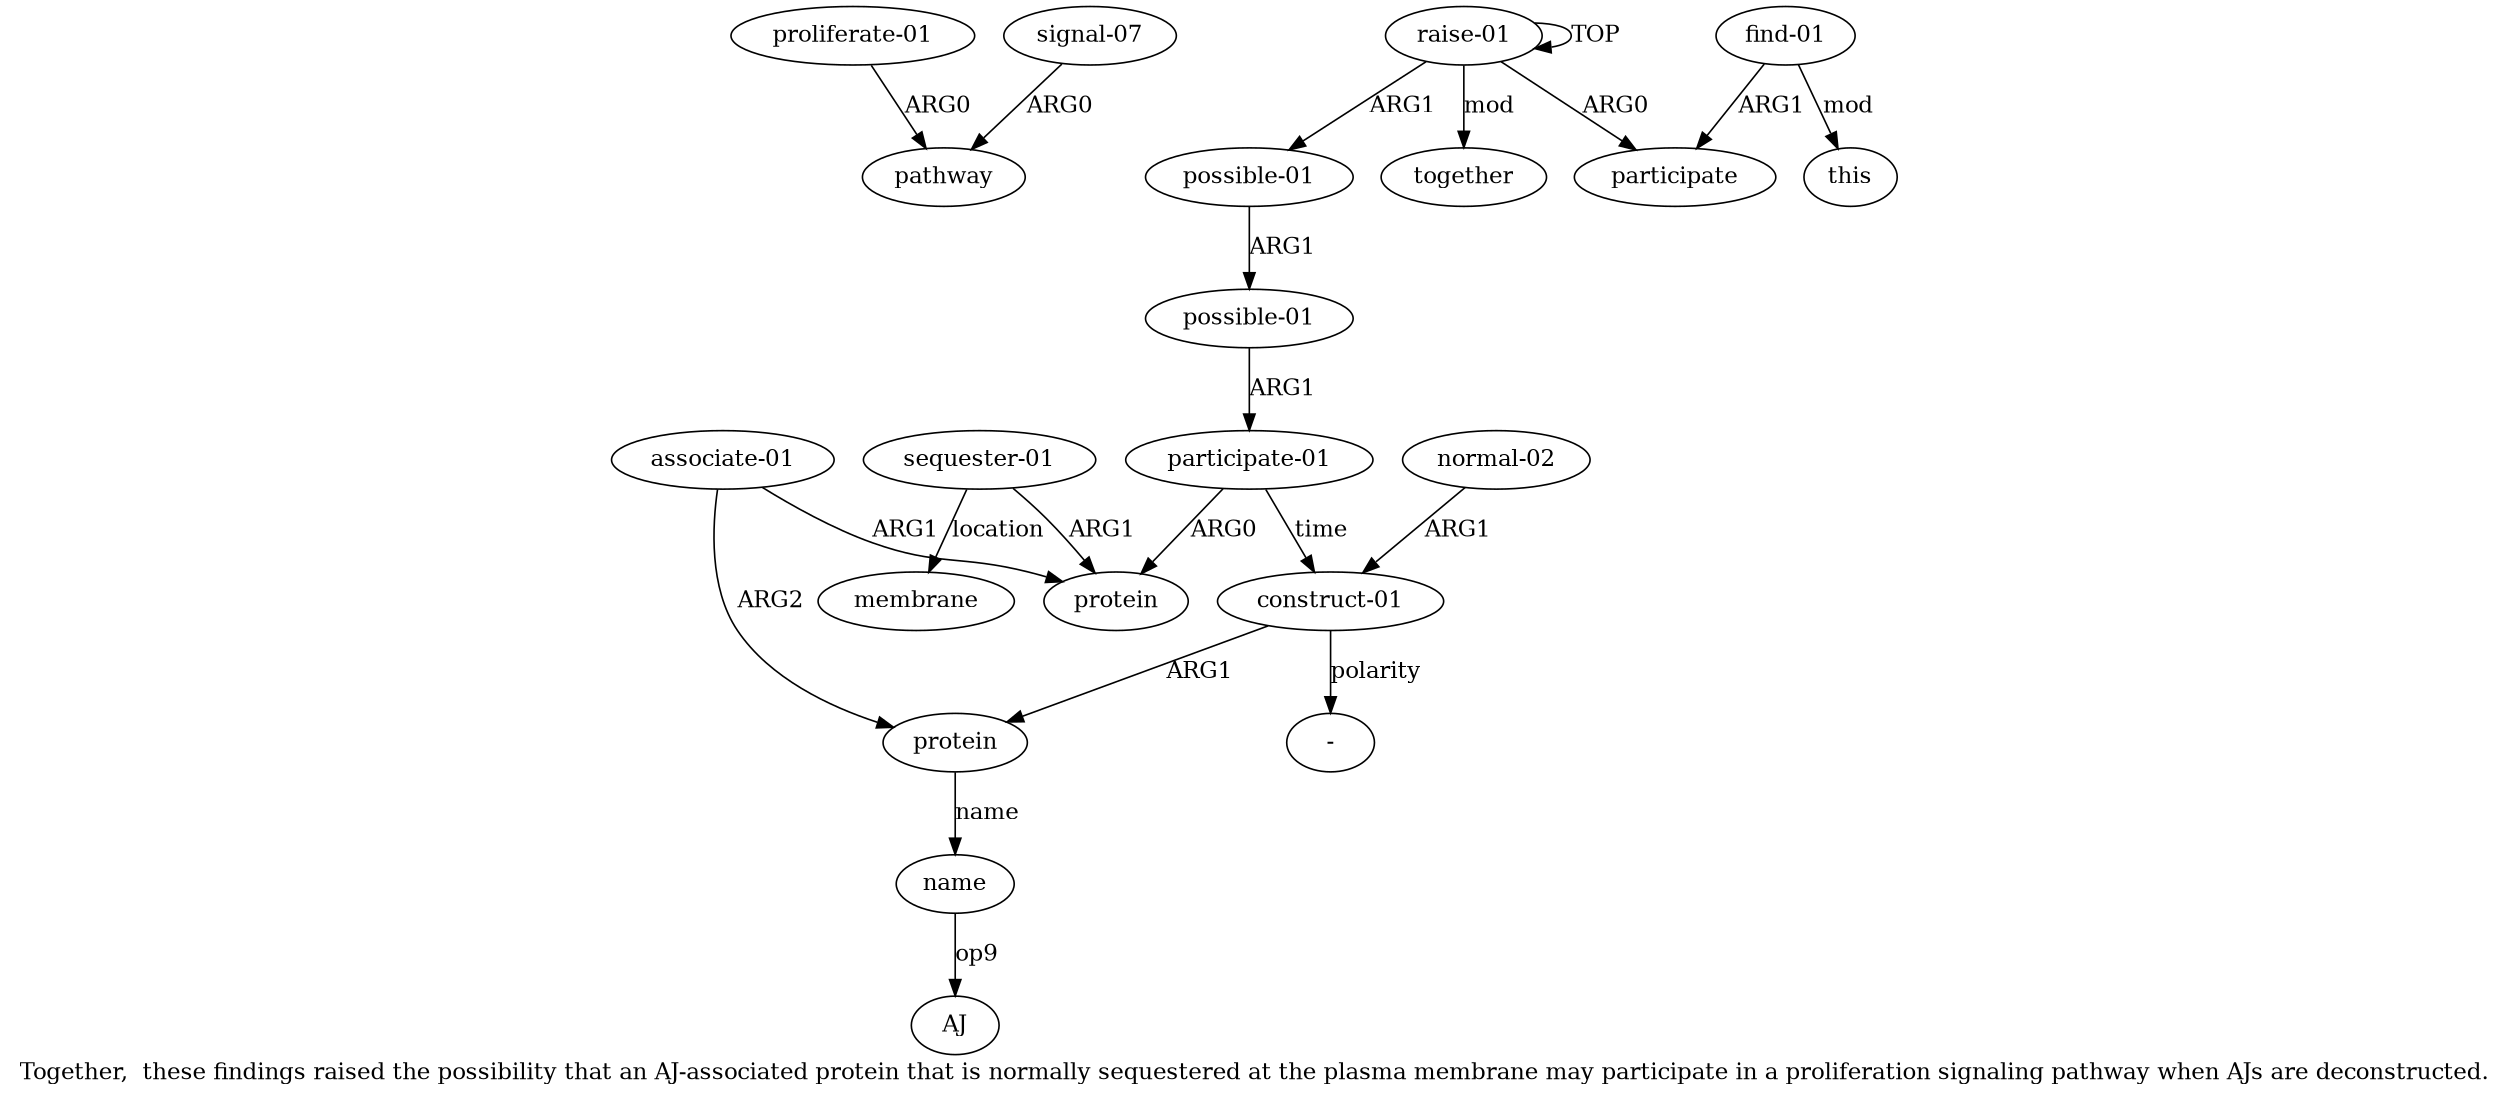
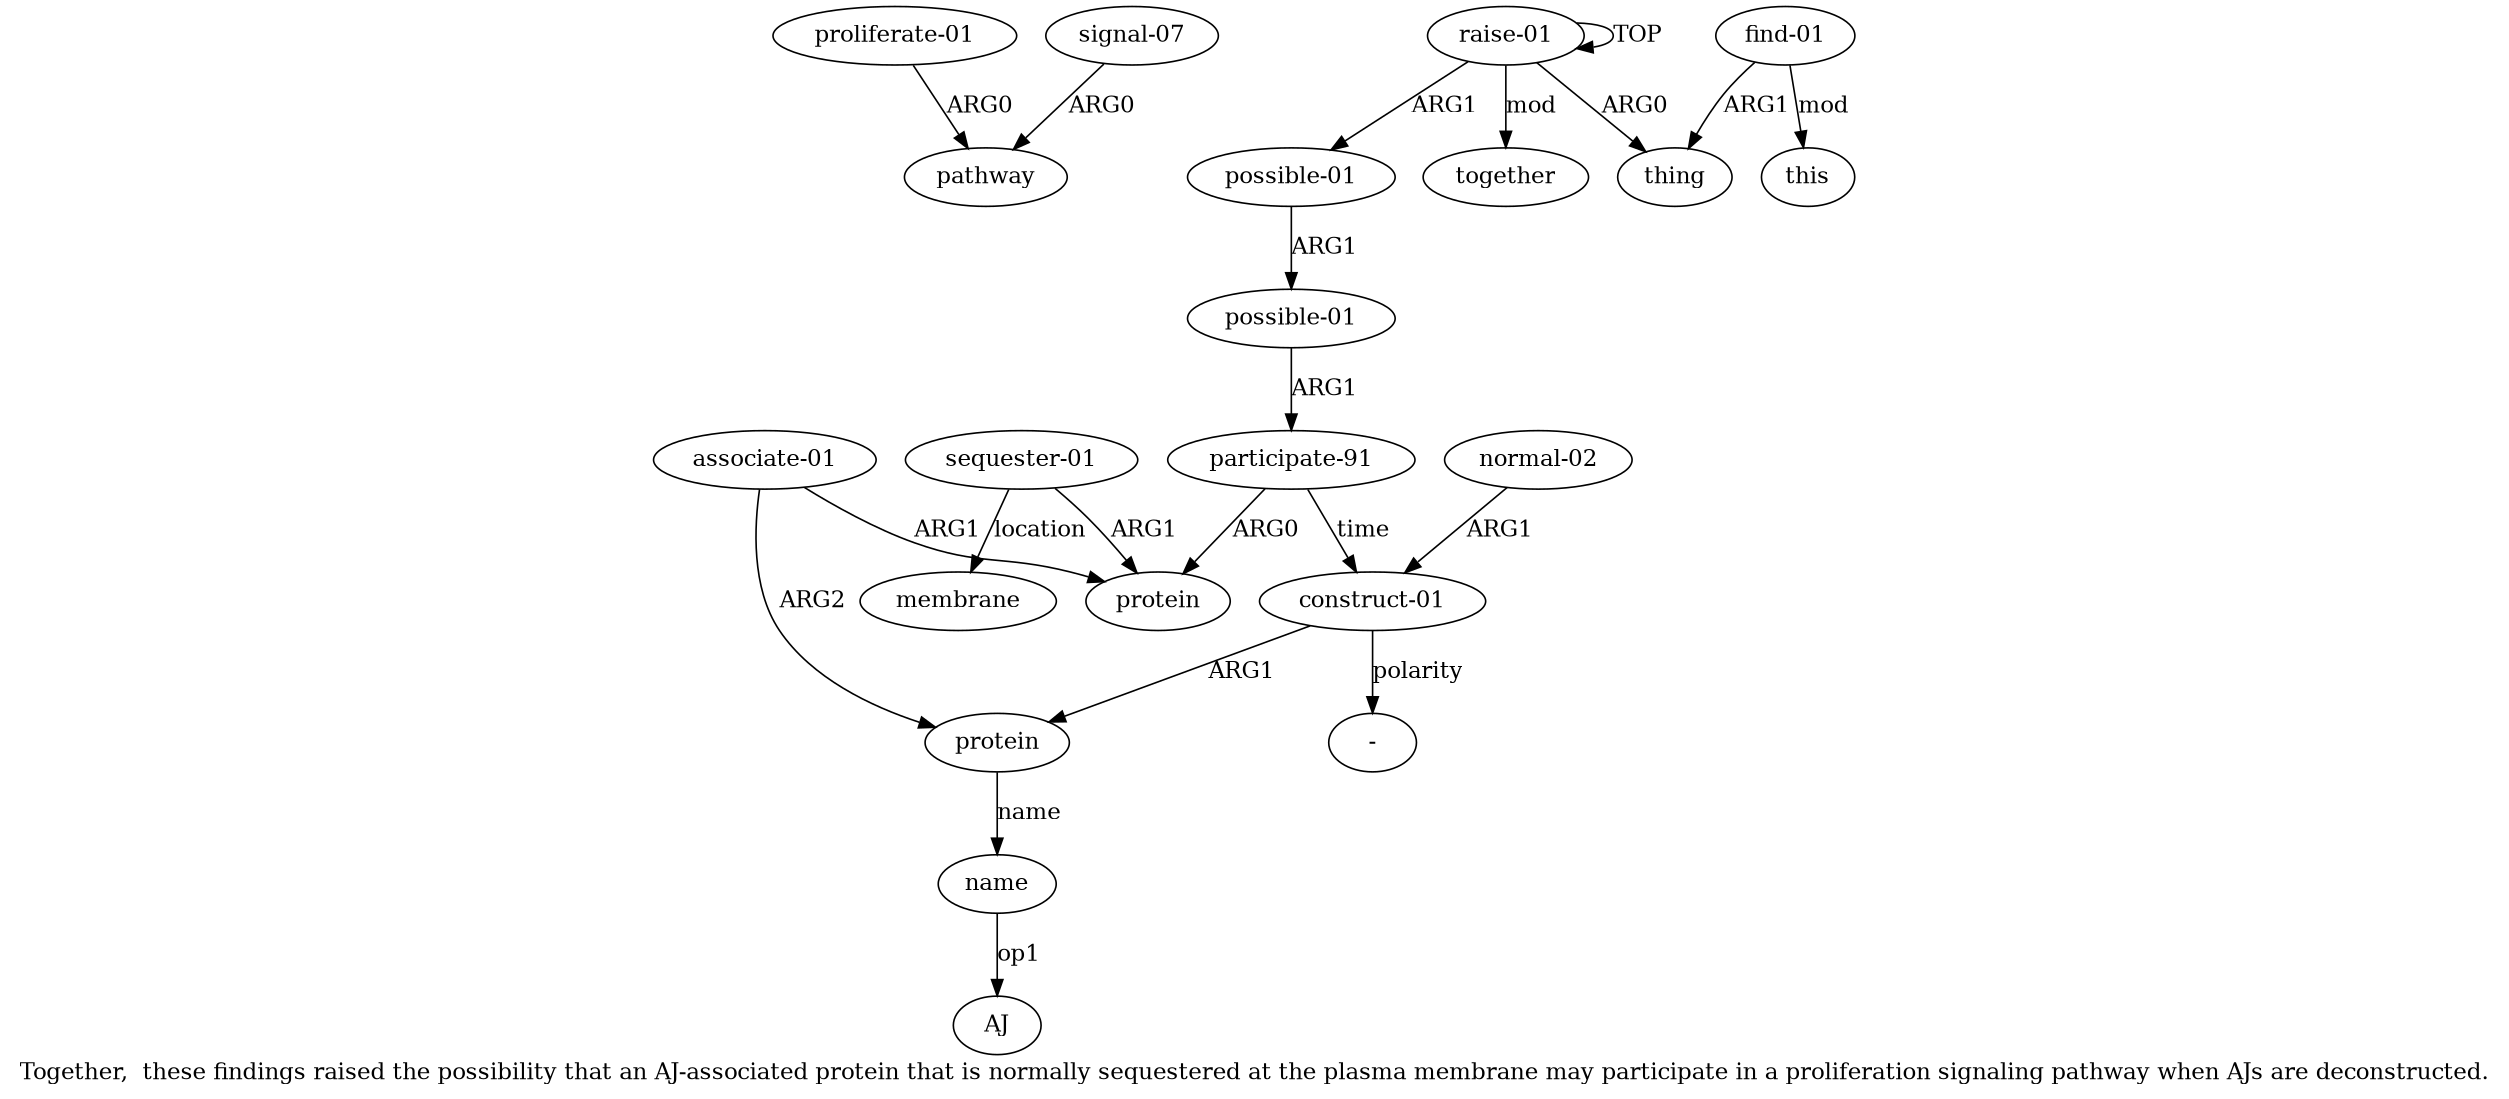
node "participate": label "participate" -> "thing"
node "participate-01": label "participate-01" -> "participate-91"
edge "name" -> "AJ": label "op9" -> "op1"
